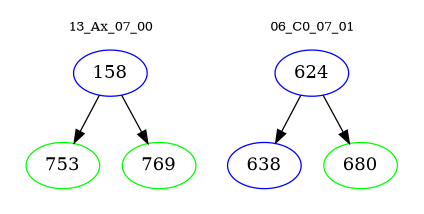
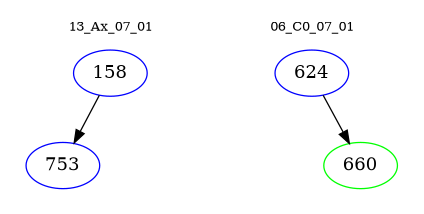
cluster "13_Ax_07_00": label "13_Ax_07_00" -> "13_Ax_07_01"
node "753": color green -> blue
node "769": removed
node "638": removed
node "680": label "680" -> "660"
